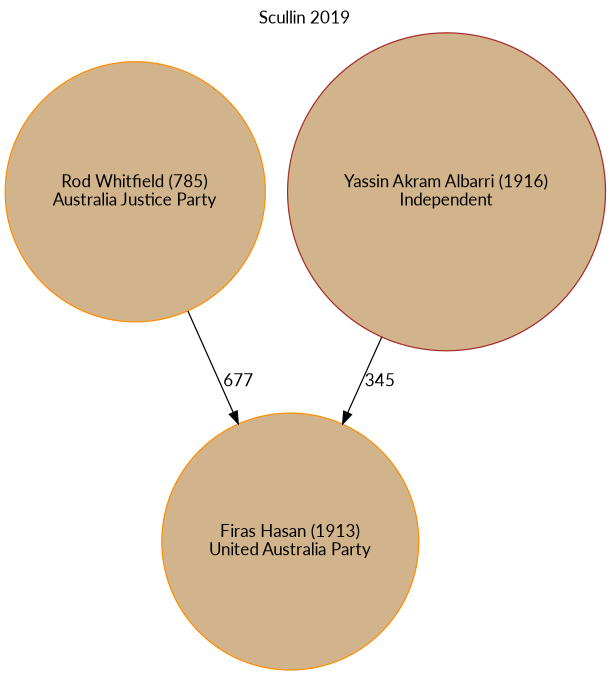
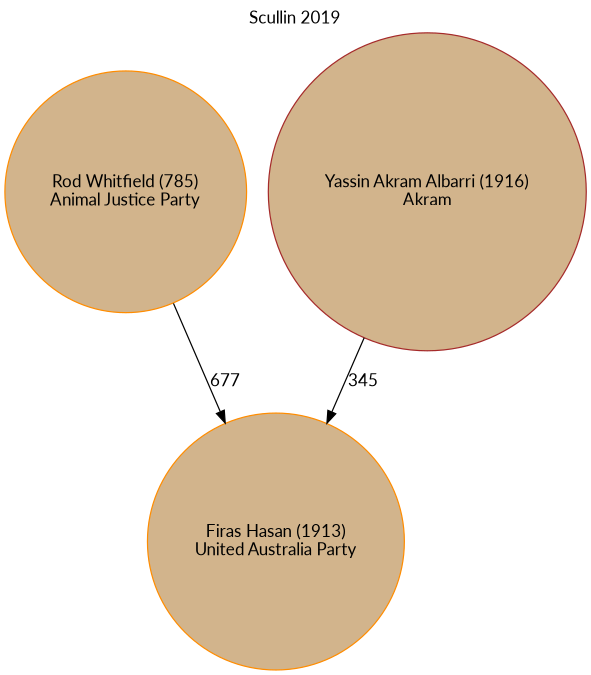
node "Rod Whitfield (785) Australia Justice Party": label "Rod Whitfield (785) Australia Justice Party" -> "Rod Whitfield (785) Animal Justice Party"
node "Yassin Akram Albarri (1916) Independent": label "Yassin Akram Albarri (1916) Independent" -> "Yassin Akram Albarri (1916) Akram"
